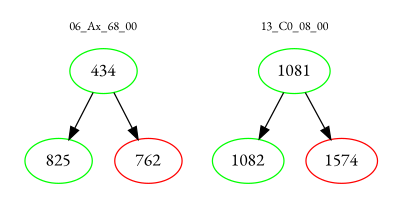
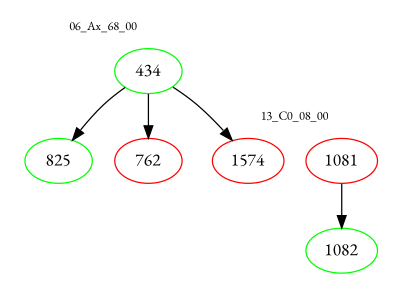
node "1081": color green -> red
edge "1081" -> "1574": now "434" -> "1574"
